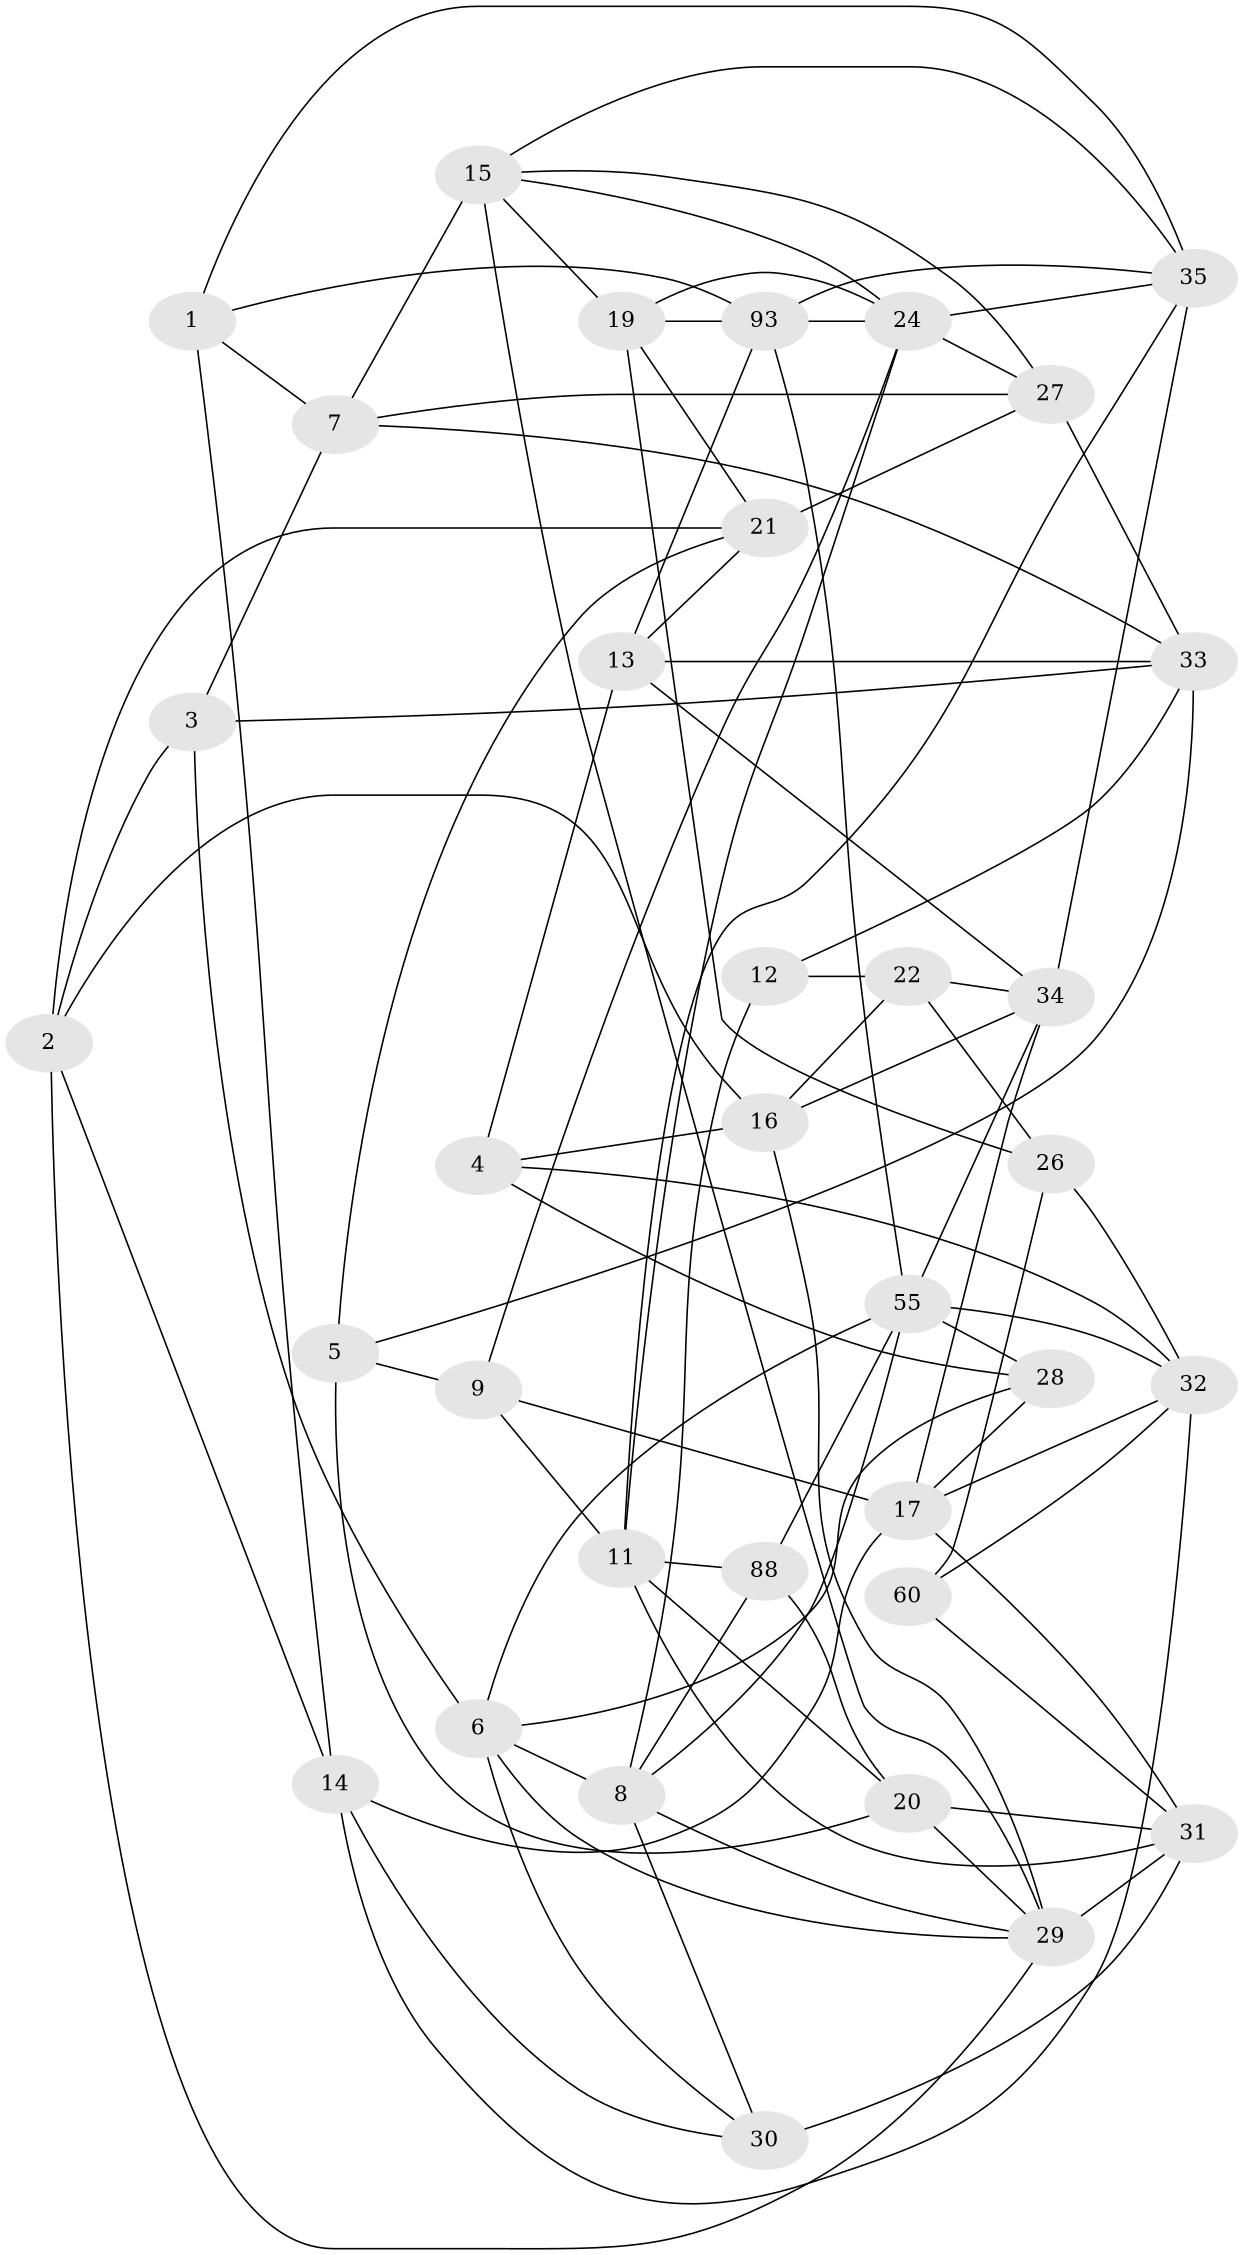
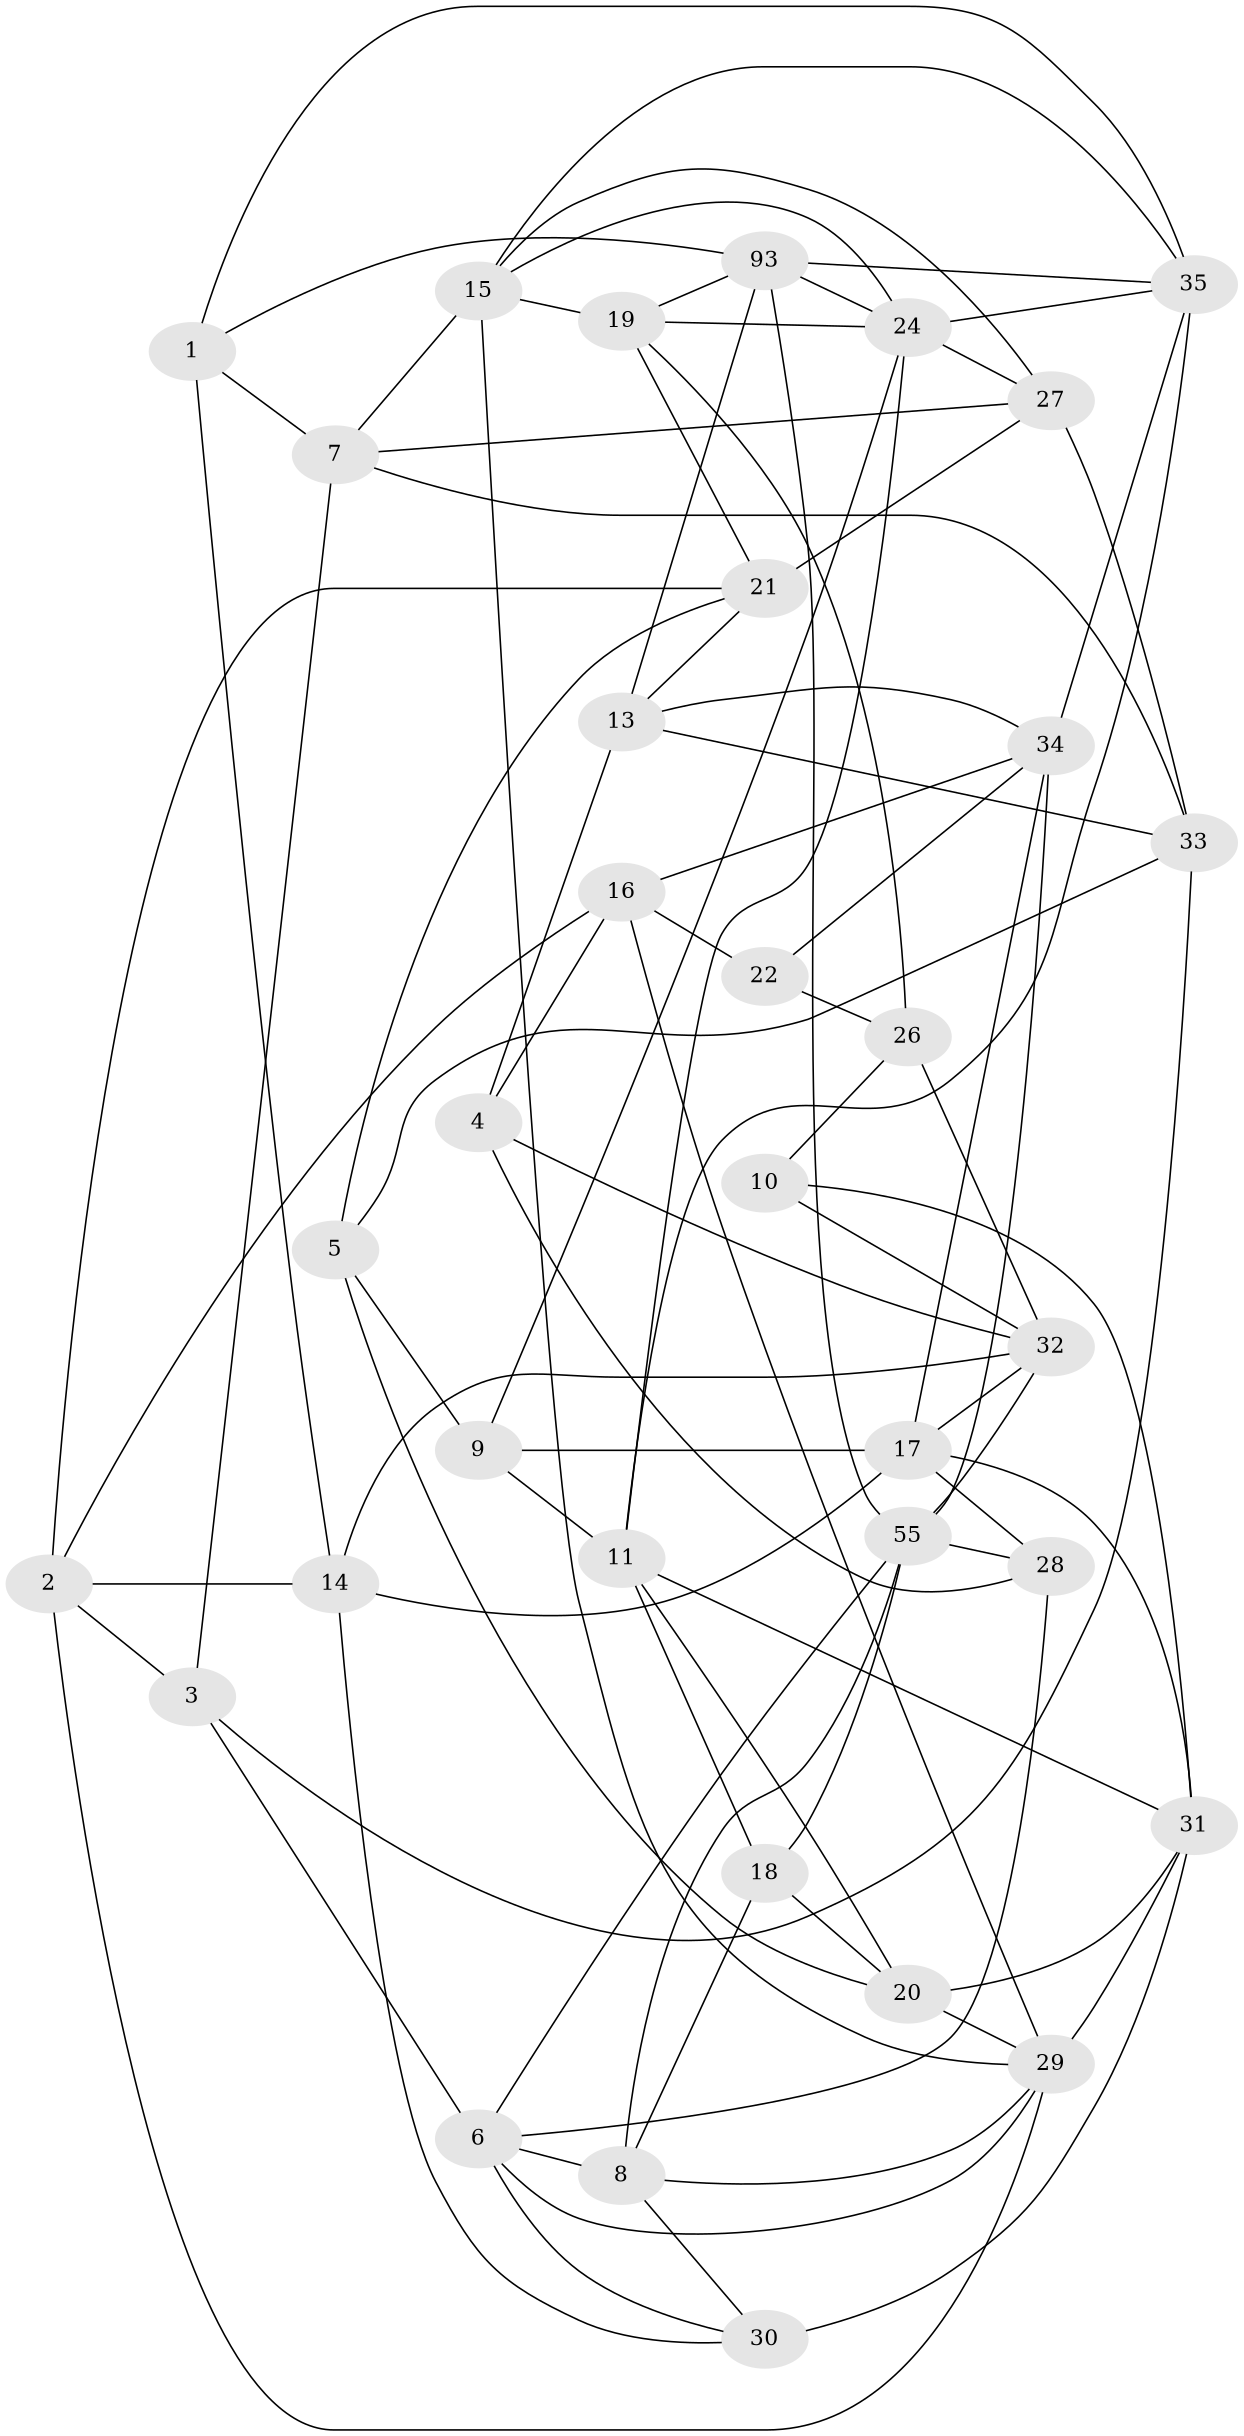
node "12": removed
node "88": label "88" -> "18"
node "60": label "60" -> "10"
